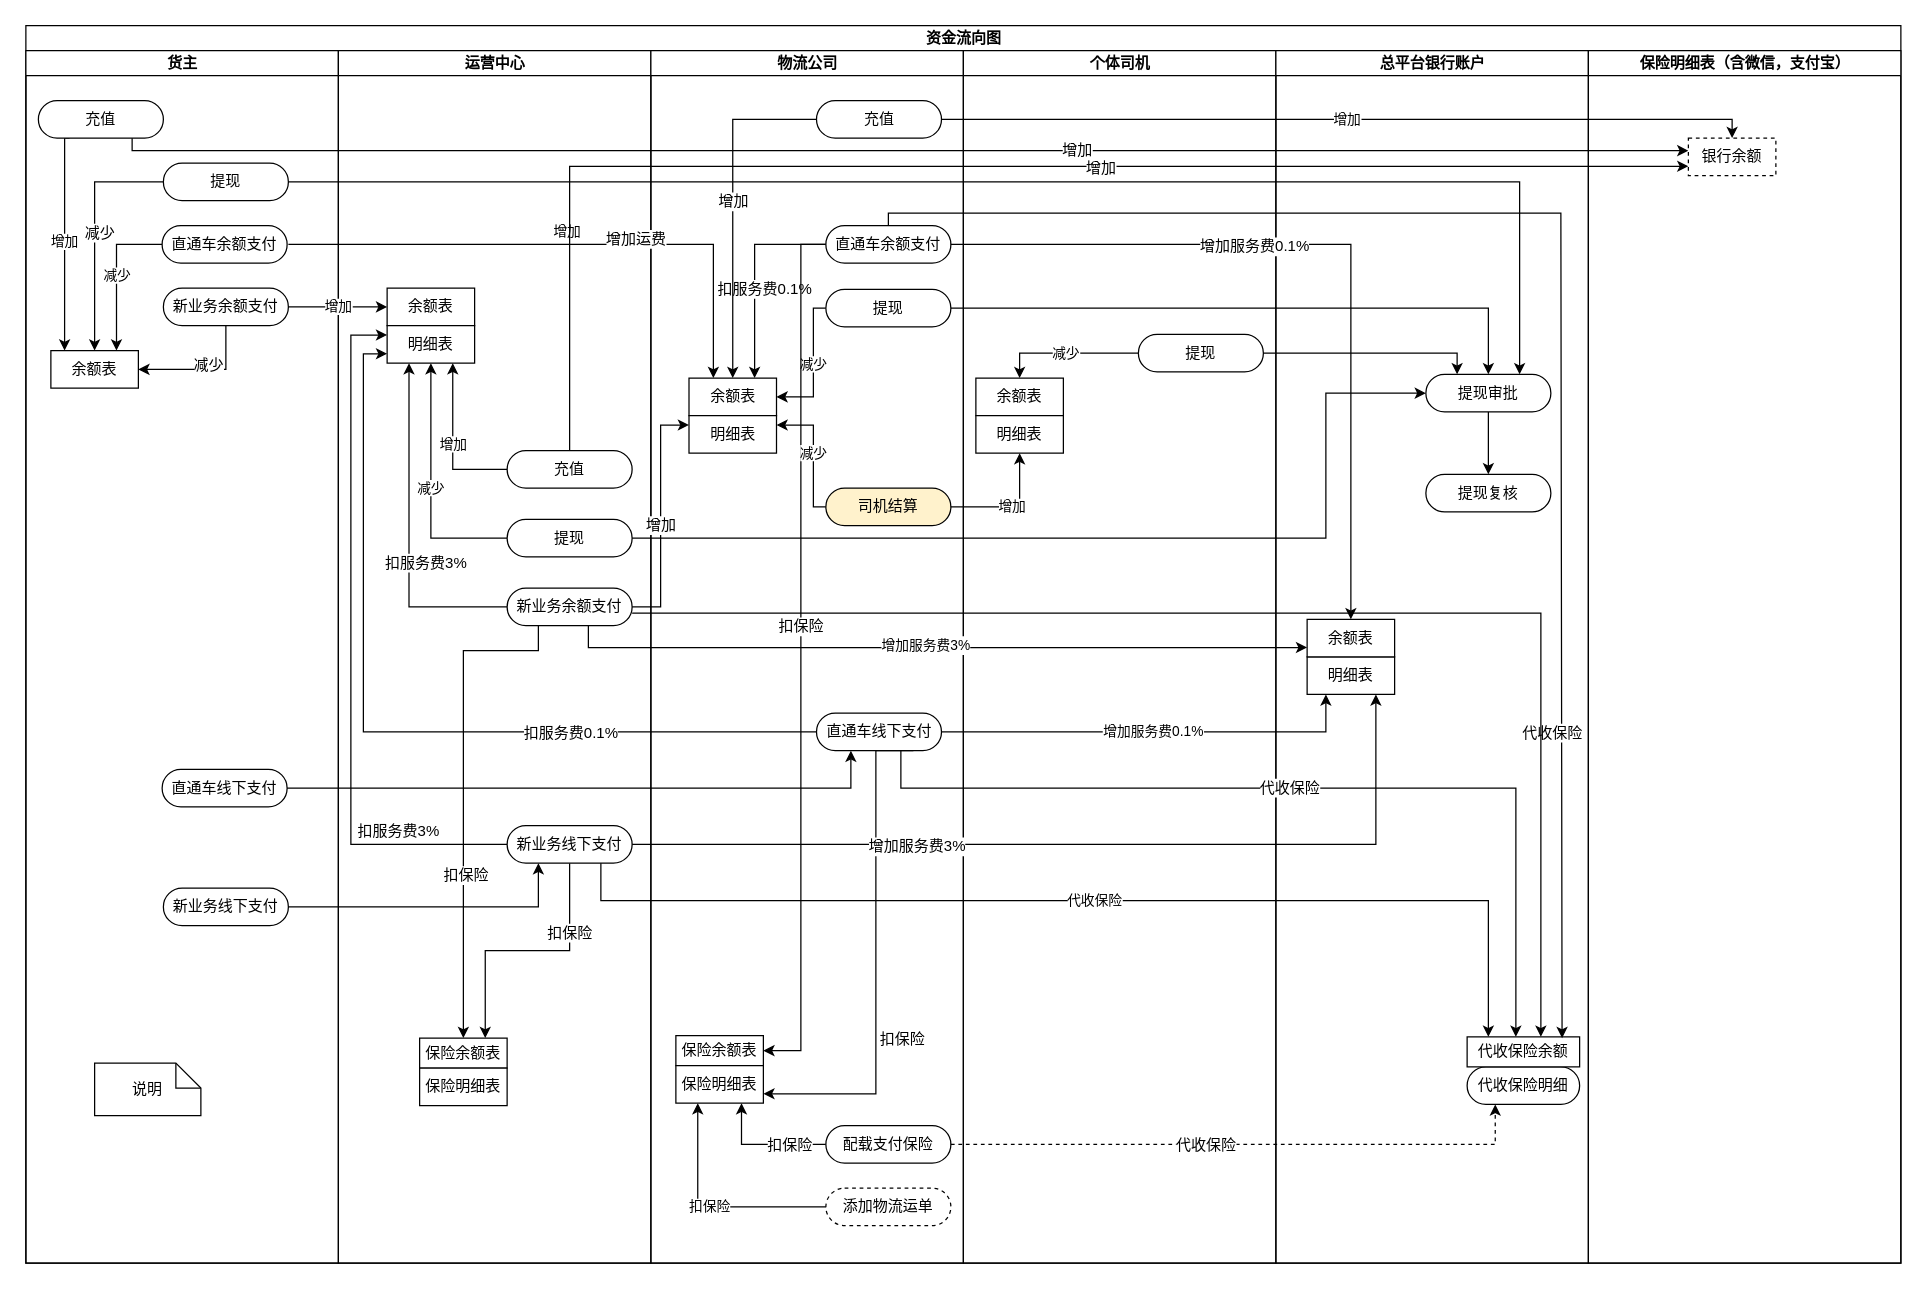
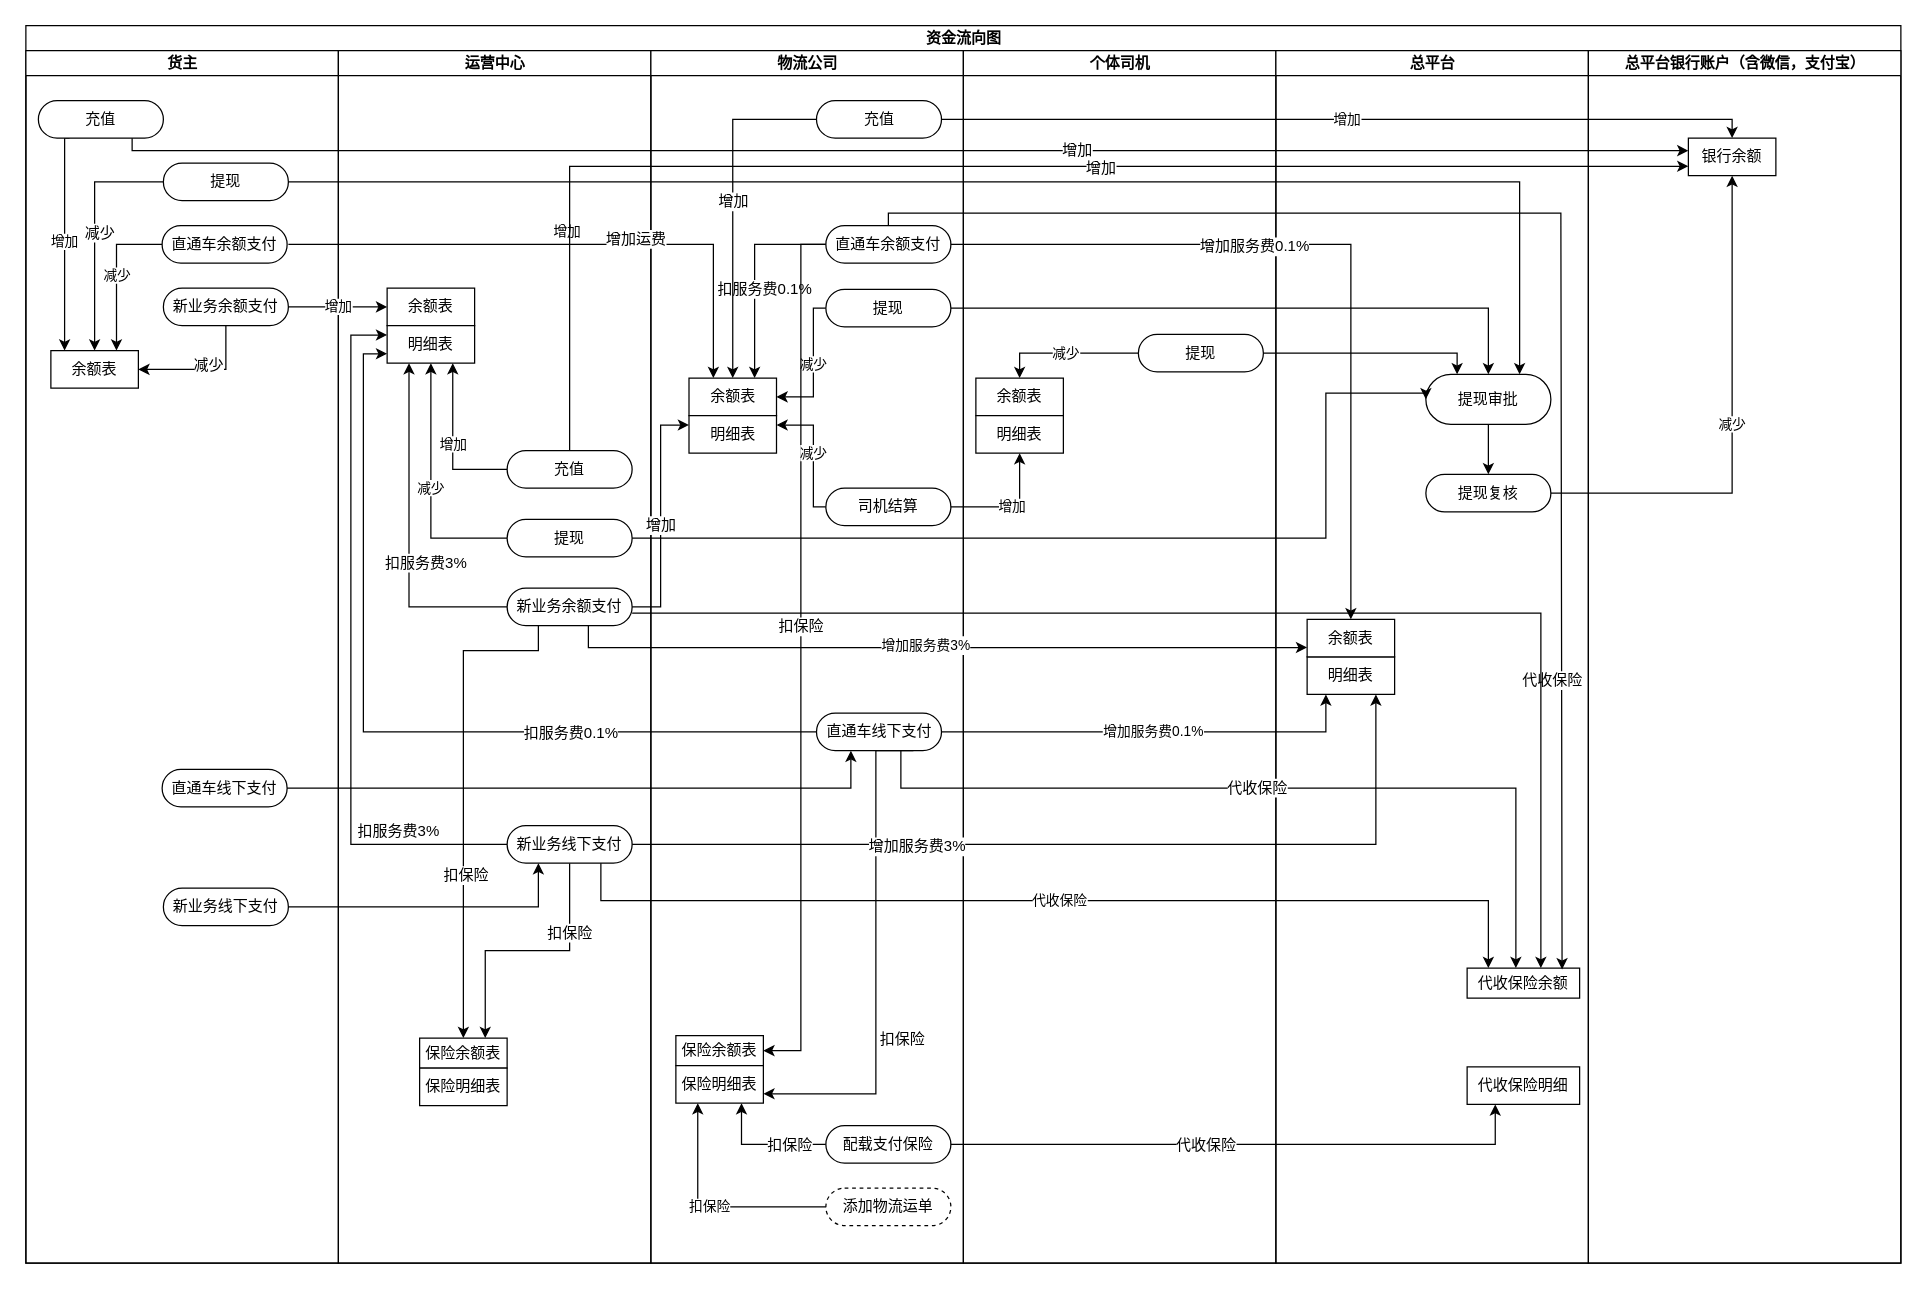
node "总平台银行账户": label "总平台银行账户" -> "总平台"
node "保险明细表（含微信，支付宝）": label "保险明细表（含微信，支付宝）" -> "总平台银行账户（含微信，支付宝）"
node "银行余额": style dashed -> solid
node "提现审批": size 125x38 -> 125x50
edge "提现复核" -> "银行余额": added, label "减少"
node "司机结算": fillcolor #fff2cc -> #ffffff
node "代收保险余额": moved (1523, 1052) -> (1523, 983)
node "代收保险明细": shape rounded rectangle -> rectangle
node "说明": removed
edge "配载支付保险" -> "代收保险明细": style dashed -> solid
